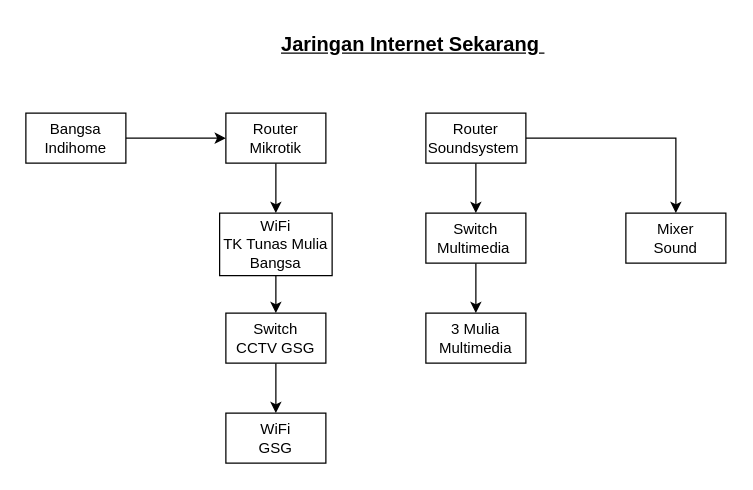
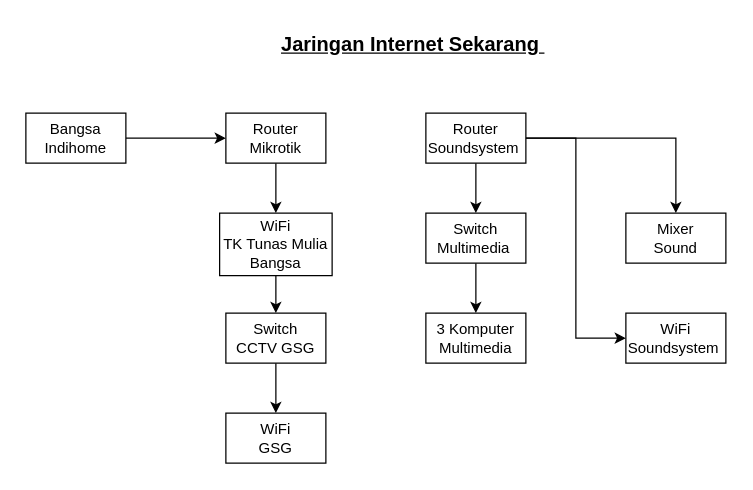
edge "Router Soundsystem" -> "WiFi Soundsystem": added
node "3 Mulia Multimedia": label "3 Mulia Multimedia" -> "3 Komputer Multimedia"
node "WiFi Soundsystem": added
